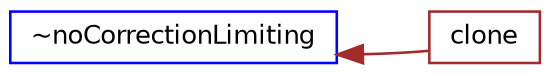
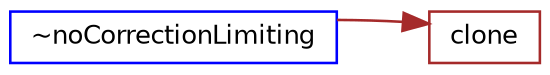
edge "clone" -> "~noCorrectionLimiting": reversed
